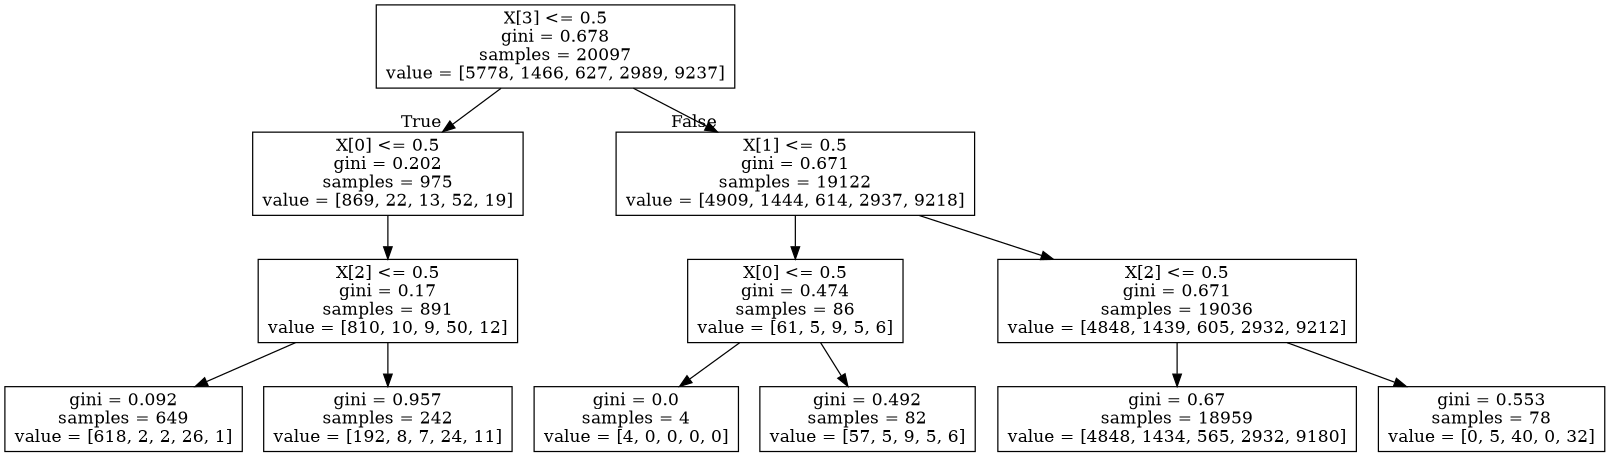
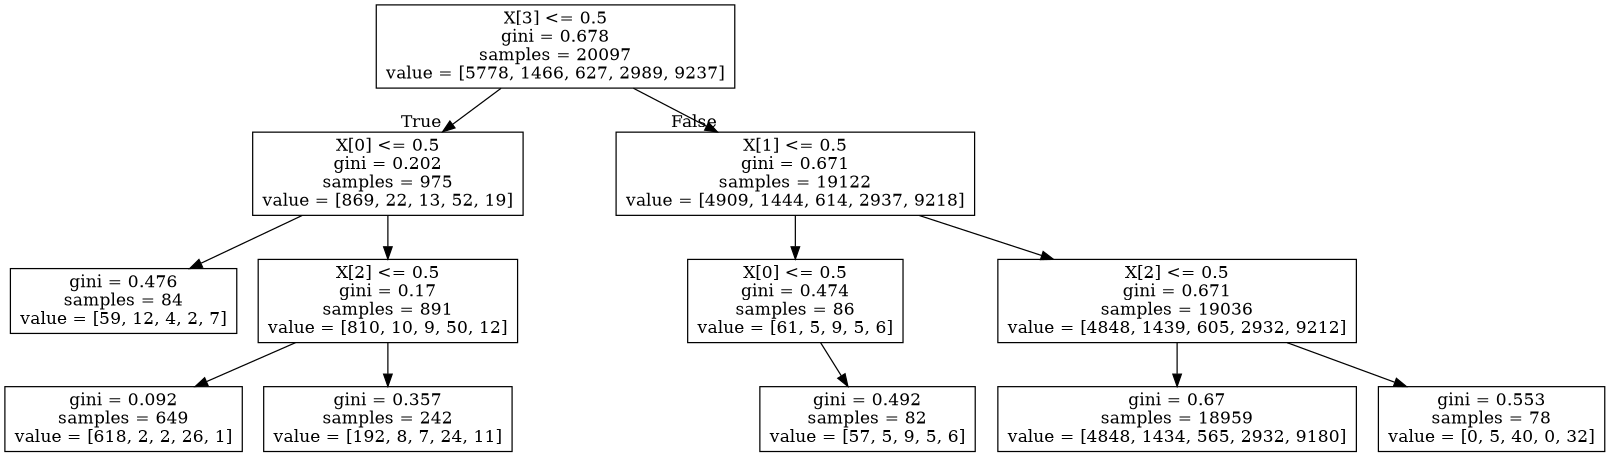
node "gini = 0.476 samples = 84 value = [59, 12, 4, 2, 7]": added
node "gini = 0.957 samples = 242 value = [192, 8, 7, 24, 11]": label "gini = 0.957 samples = 242 value = [192, 8, 7, 24, 11]" -> "gini = 0.357 samples = 242 value = [192, 8, 7, 24, 11]"
node "gini = 0.0 samples = 4 value = [4, 0, 0, 0, 0]": removed
